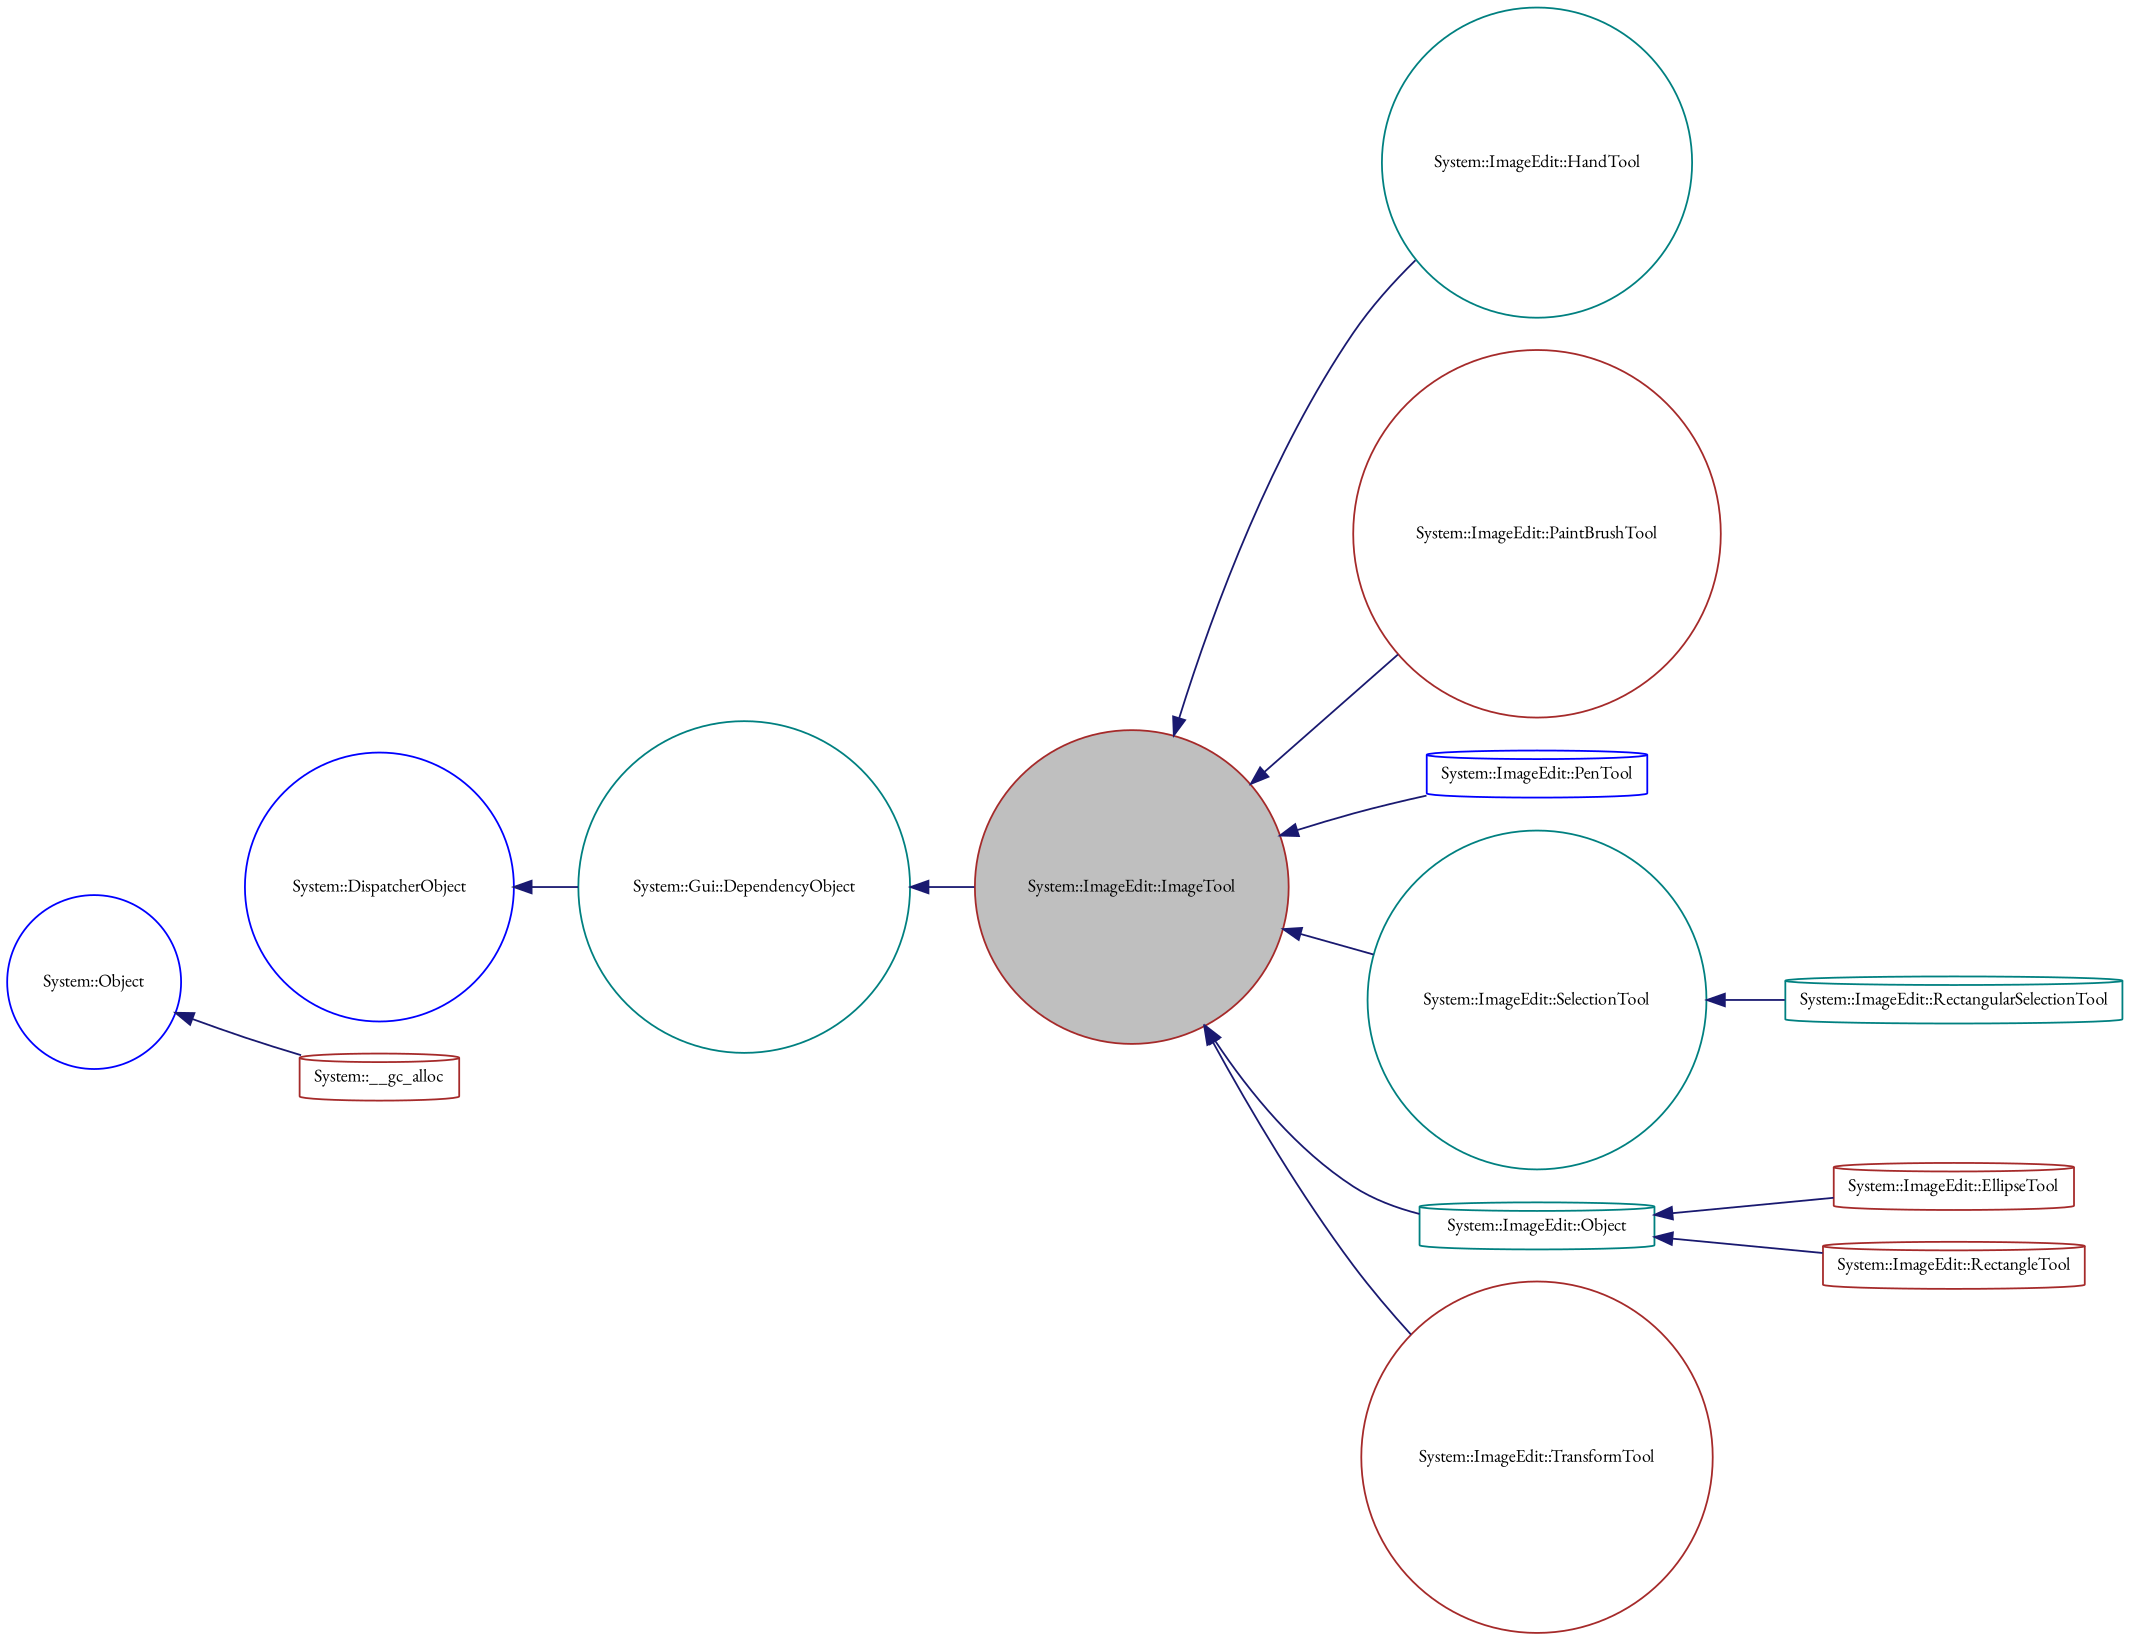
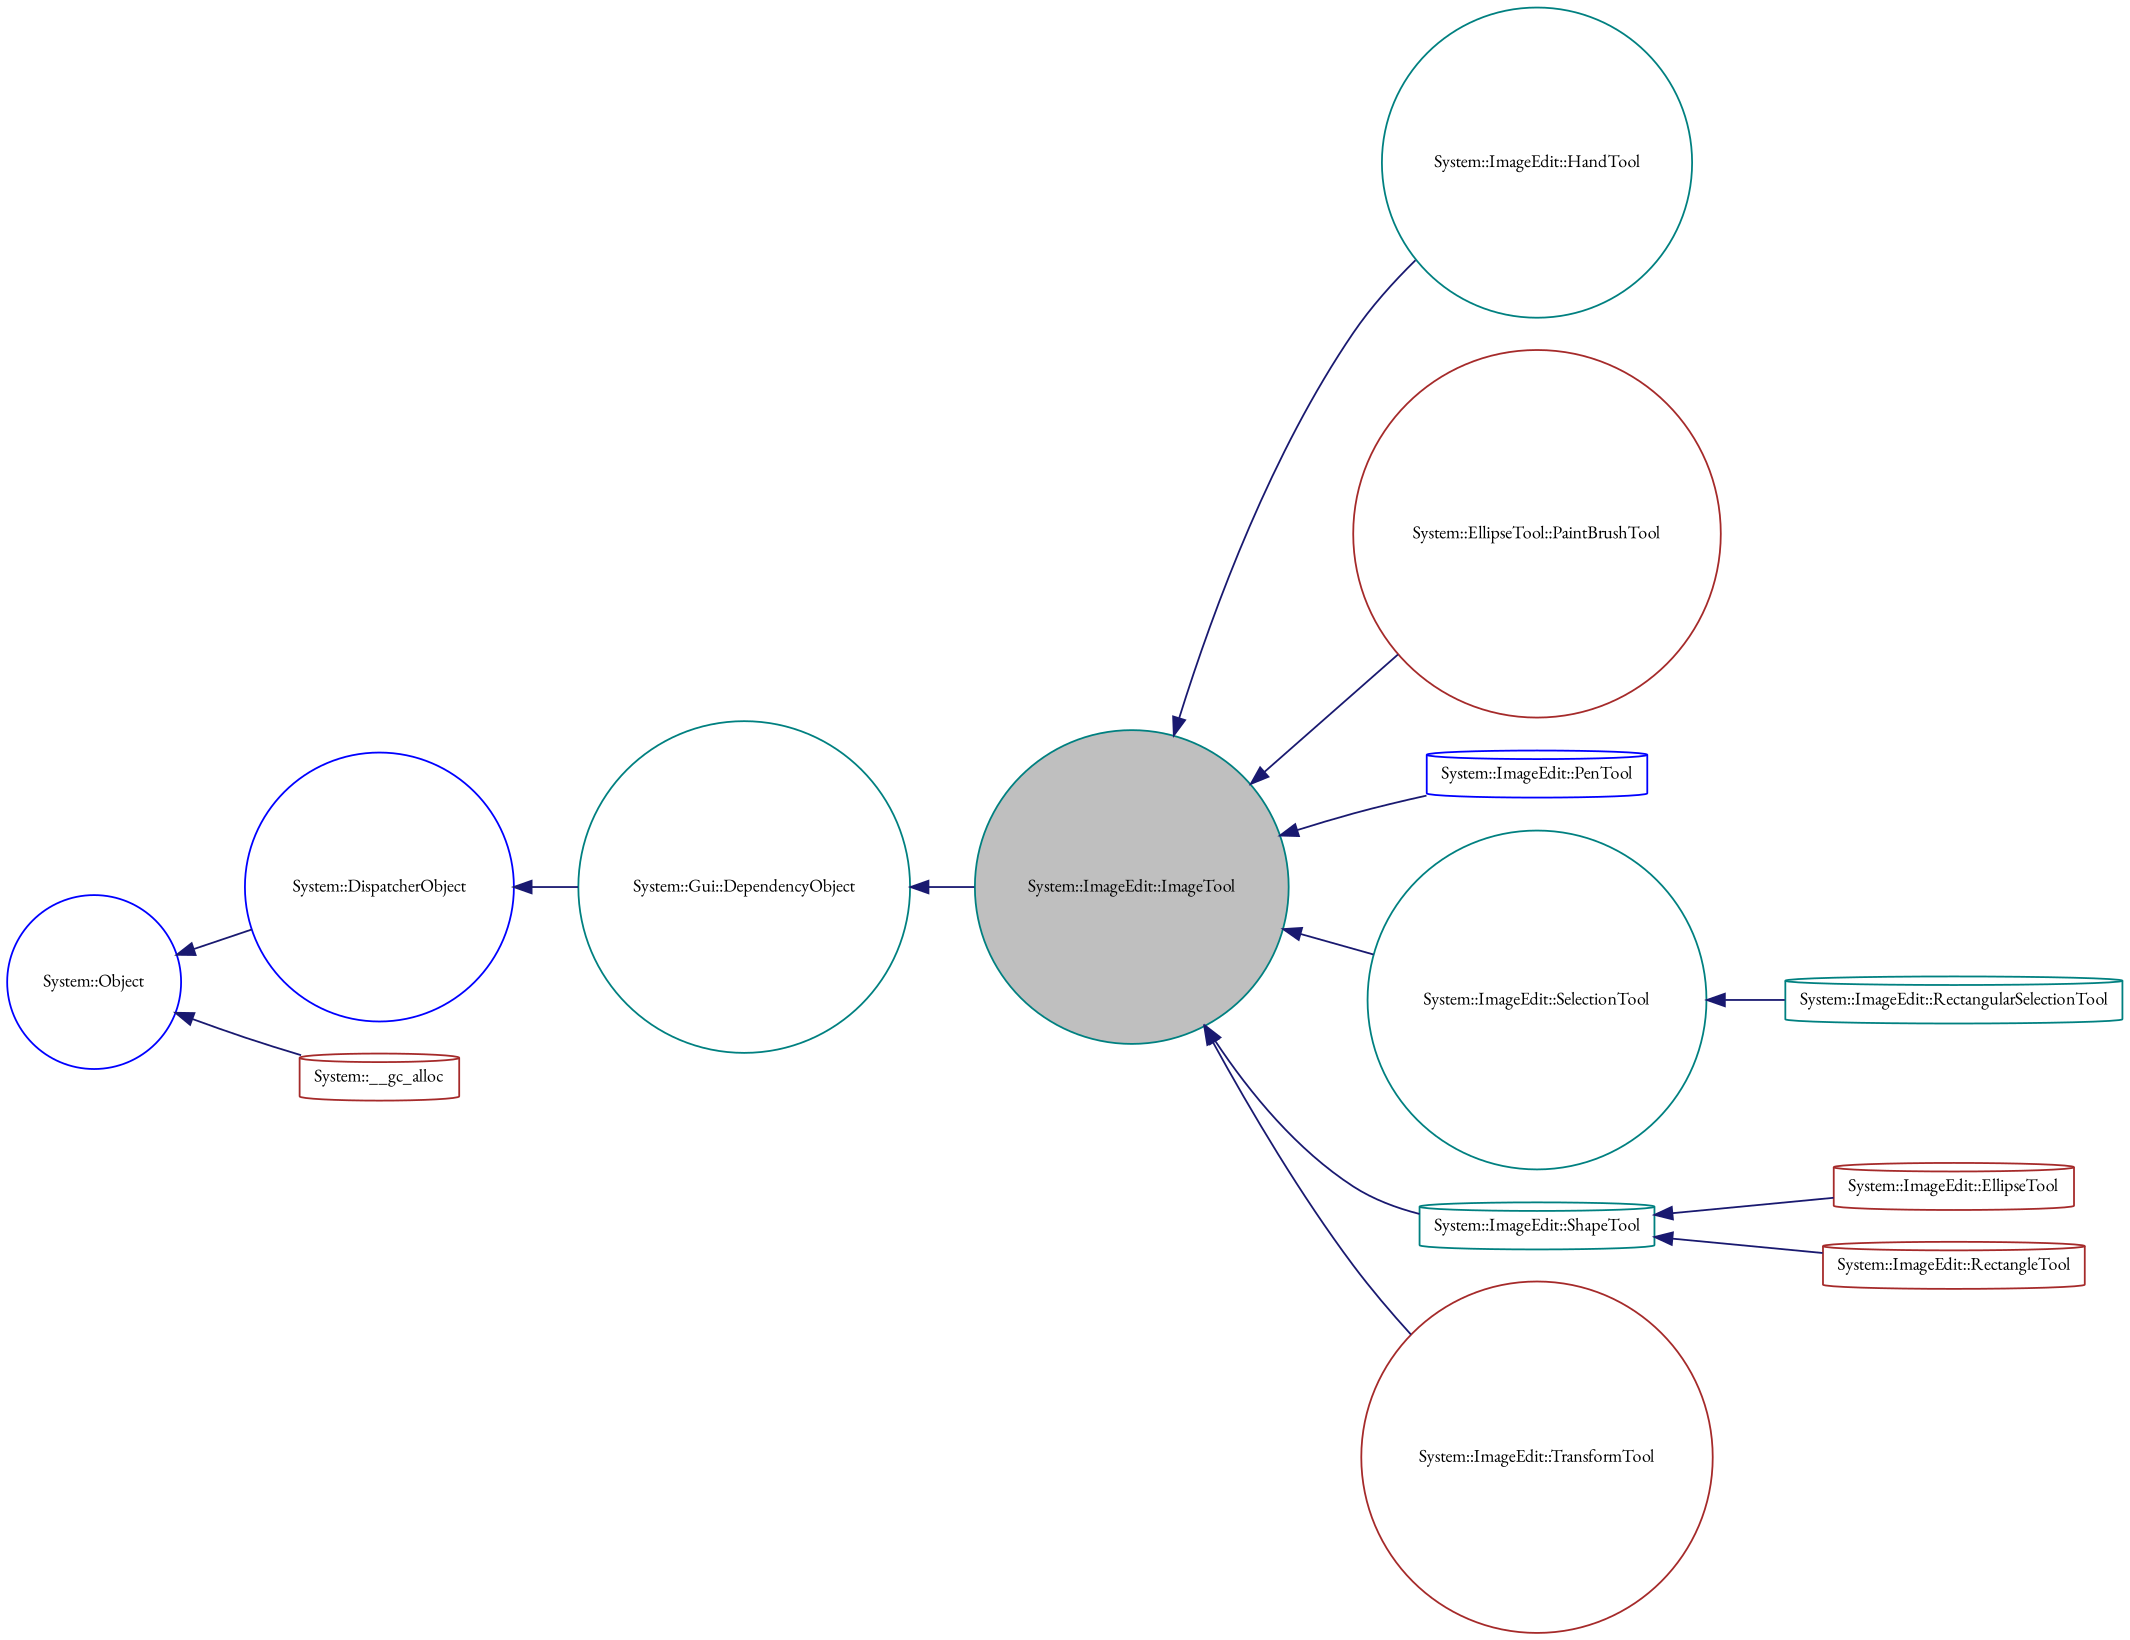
node "System::ImageEdit::PaintBrushTool": label "System::ImageEdit::PaintBrushTool" -> "System::EllipseTool::PaintBrushTool"
node "System::ImageEdit::ImageTool": color brown -> teal
edge "System::DispatcherObject" -> "System::Object": added
node "System::ImageEdit::Object": label "System::ImageEdit::Object" -> "System::ImageEdit::ShapeTool"
